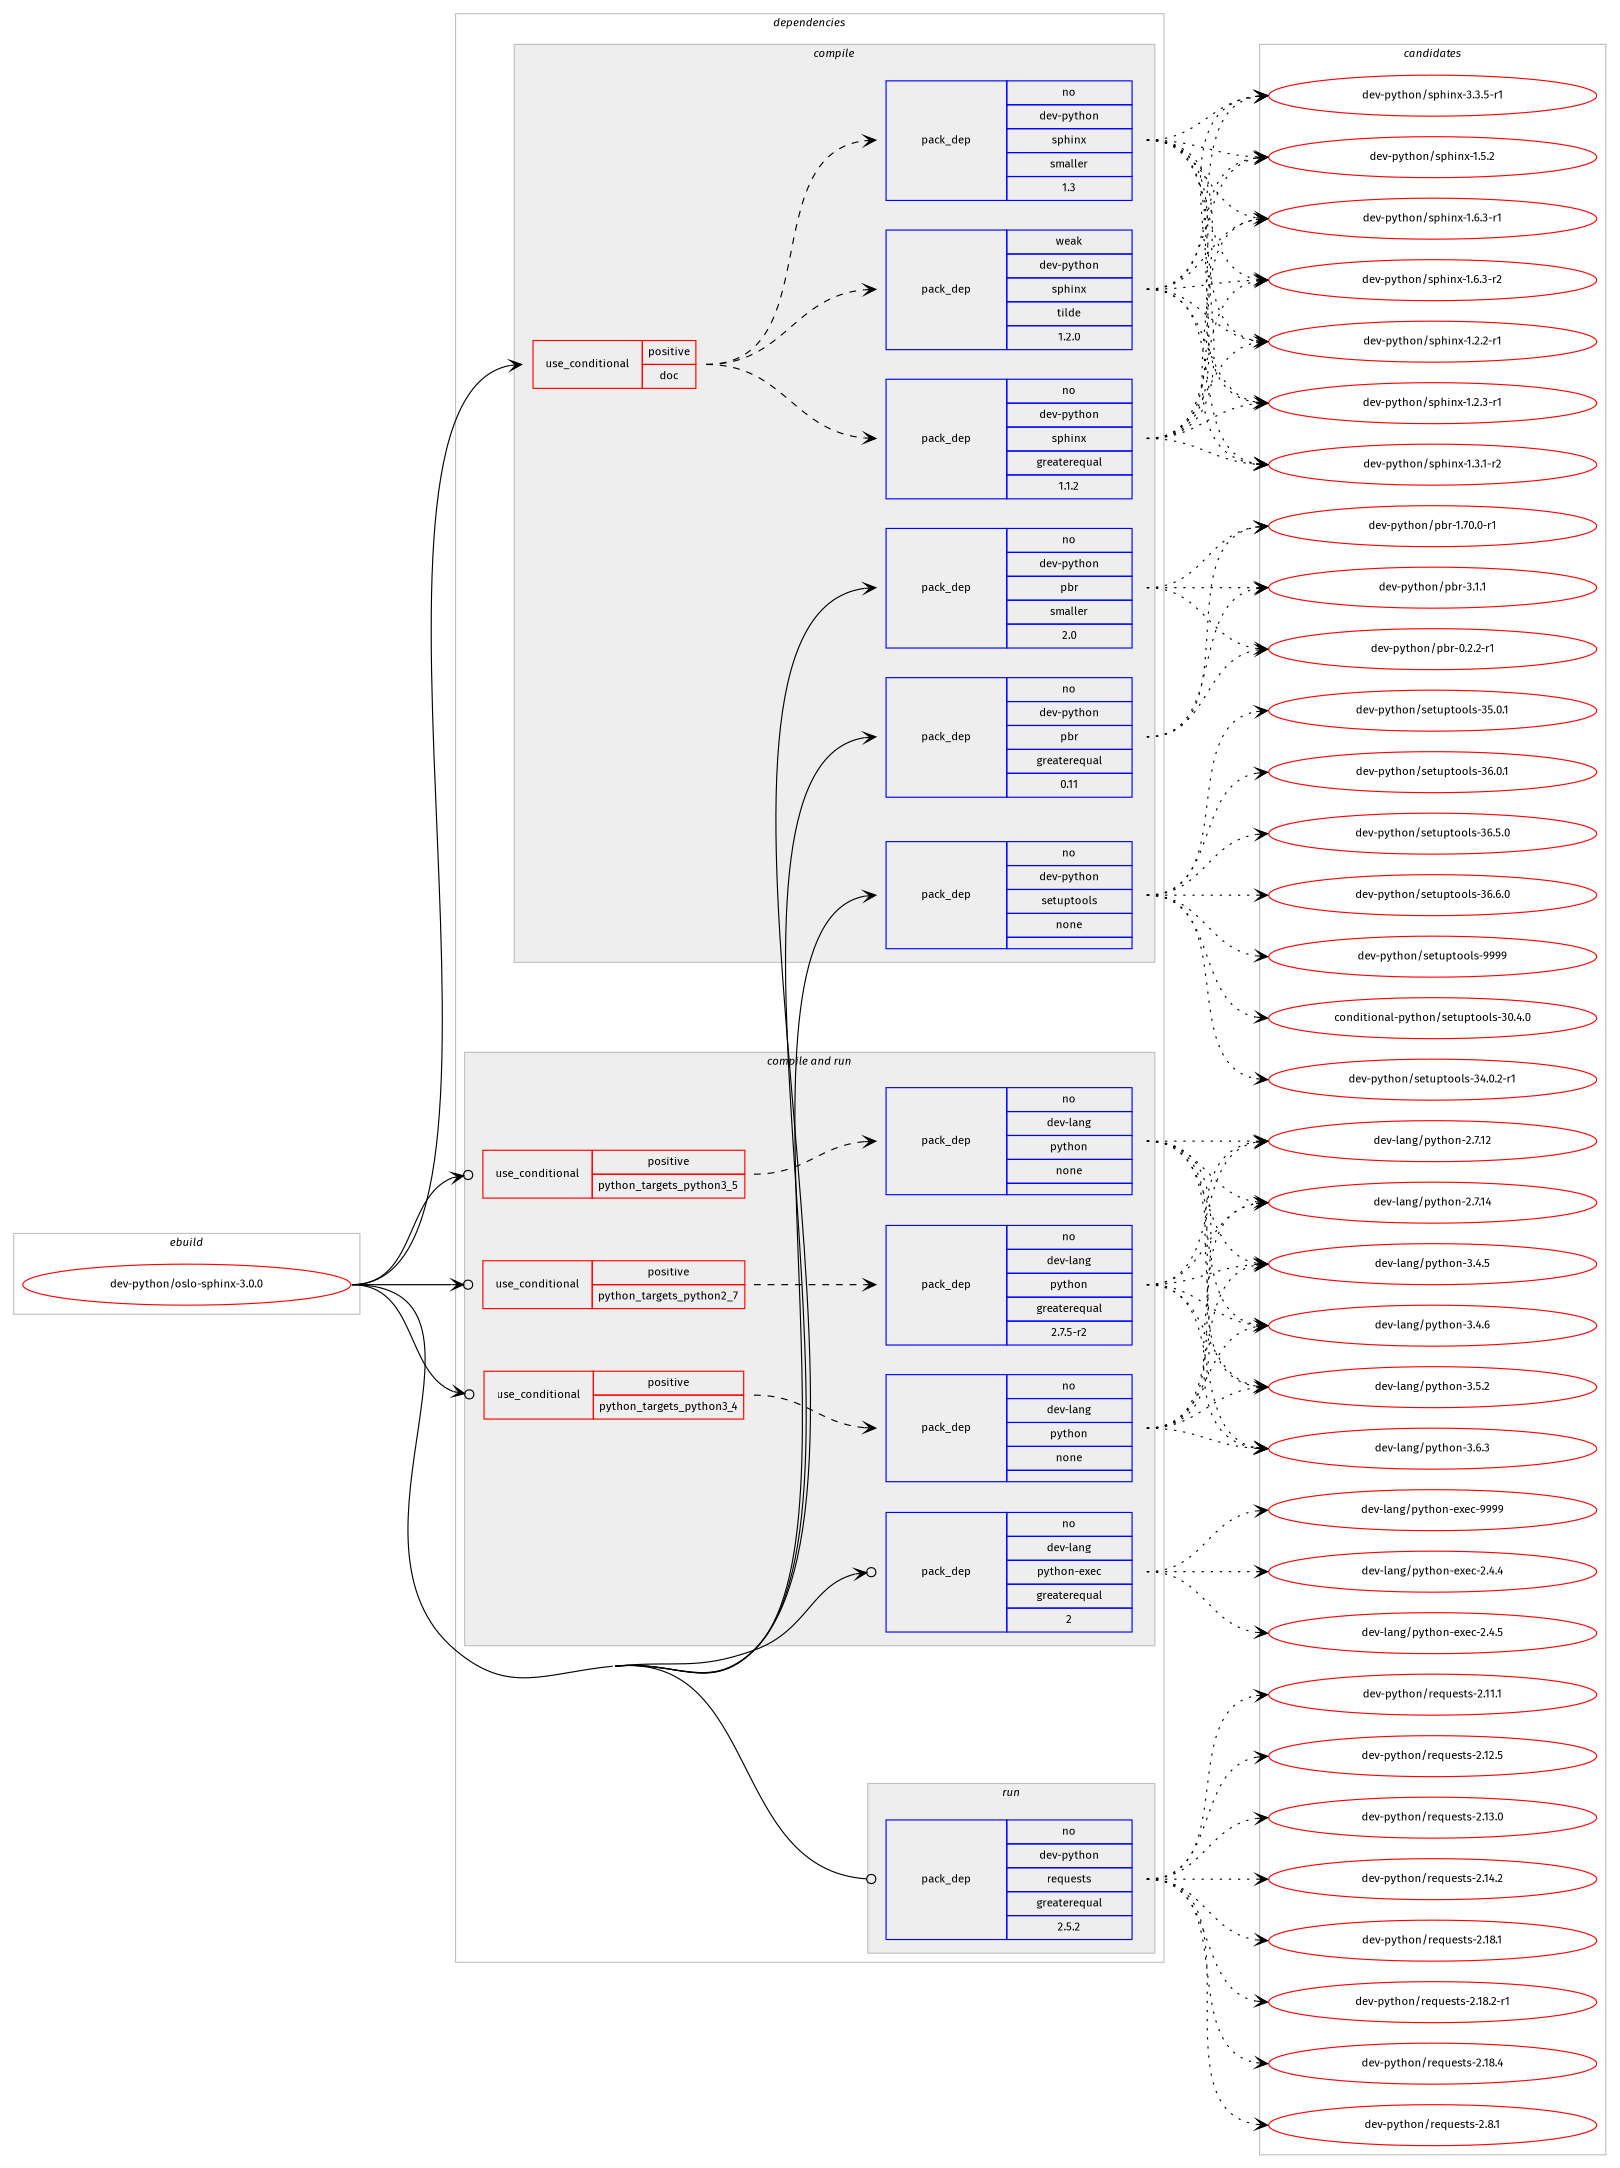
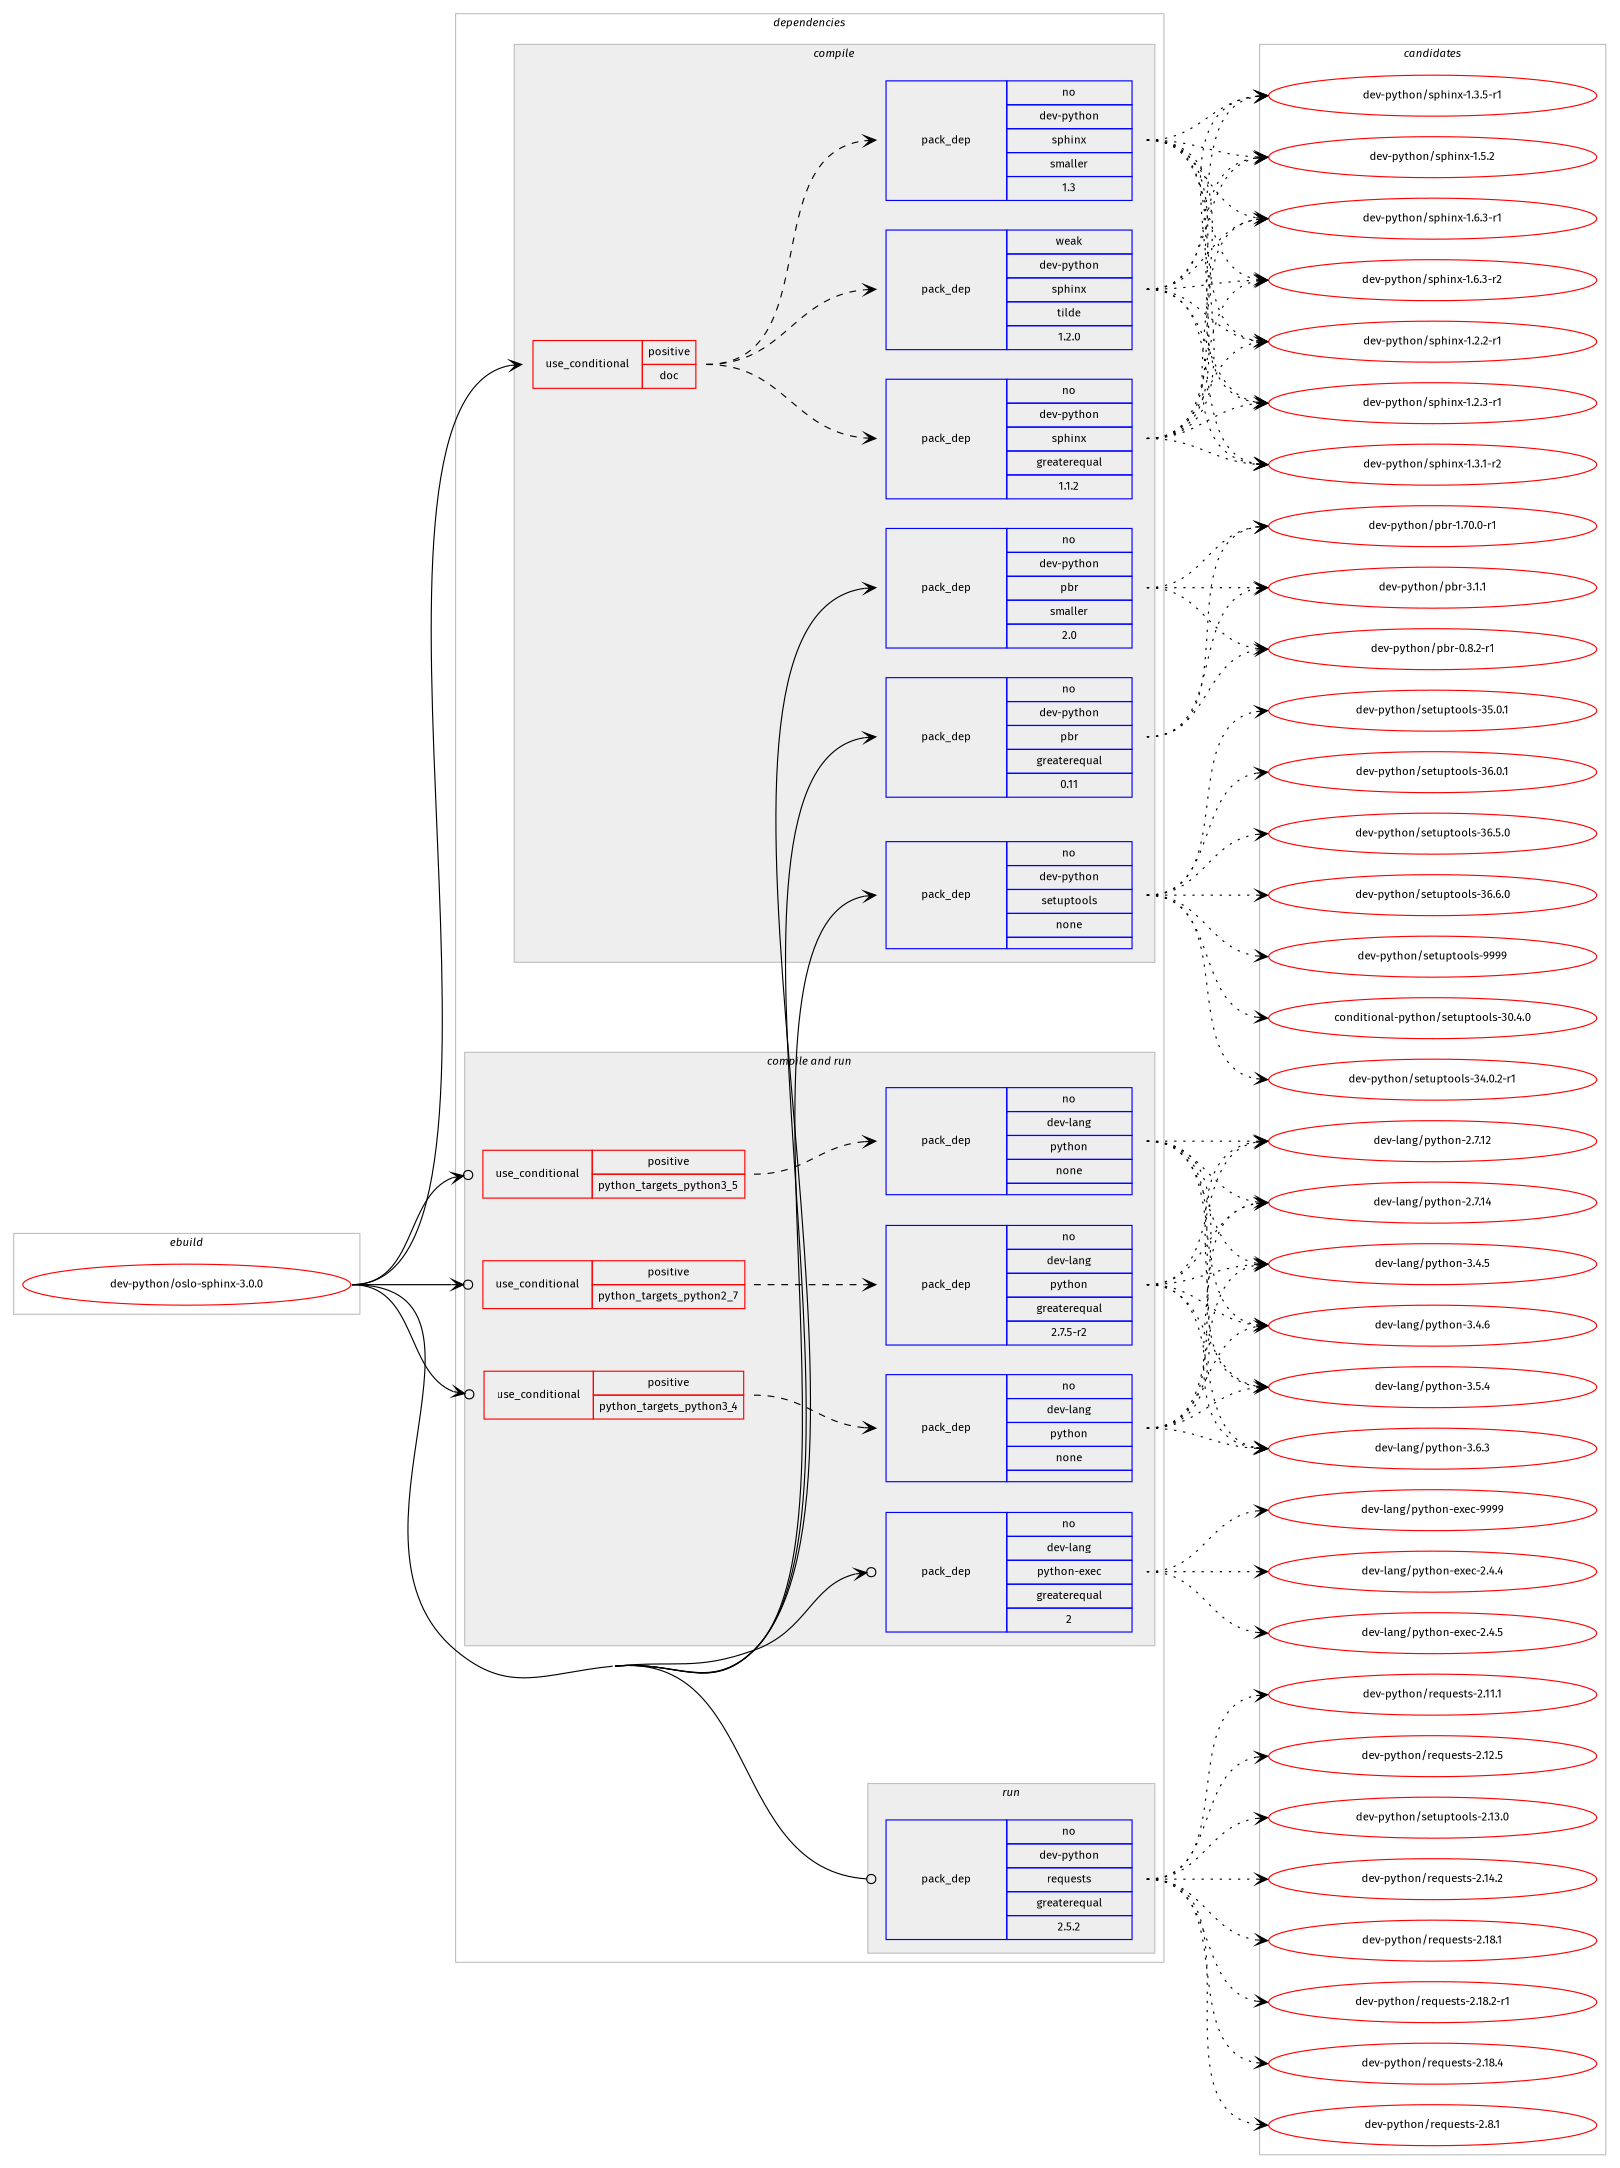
node "dev-python/sphinx-3.3.5-r1": label "dev-python/sphinx-3.3.5-r1" -> "dev-python/sphinx-1.3.5-r1"
node "dev-python/pbr-0.2.2-r1": label "dev-python/pbr-0.2.2-r1" -> "dev-python/pbr-0.8.2-r1"
node "dev-lang/python-3.5.2": label "dev-lang/python-3.5.2" -> "dev-lang/python-3.5.4"
node "dev-python/requests-2.13.0": label "dev-python/requests-2.13.0" -> "dev-python/setuptools-2.13.0"
